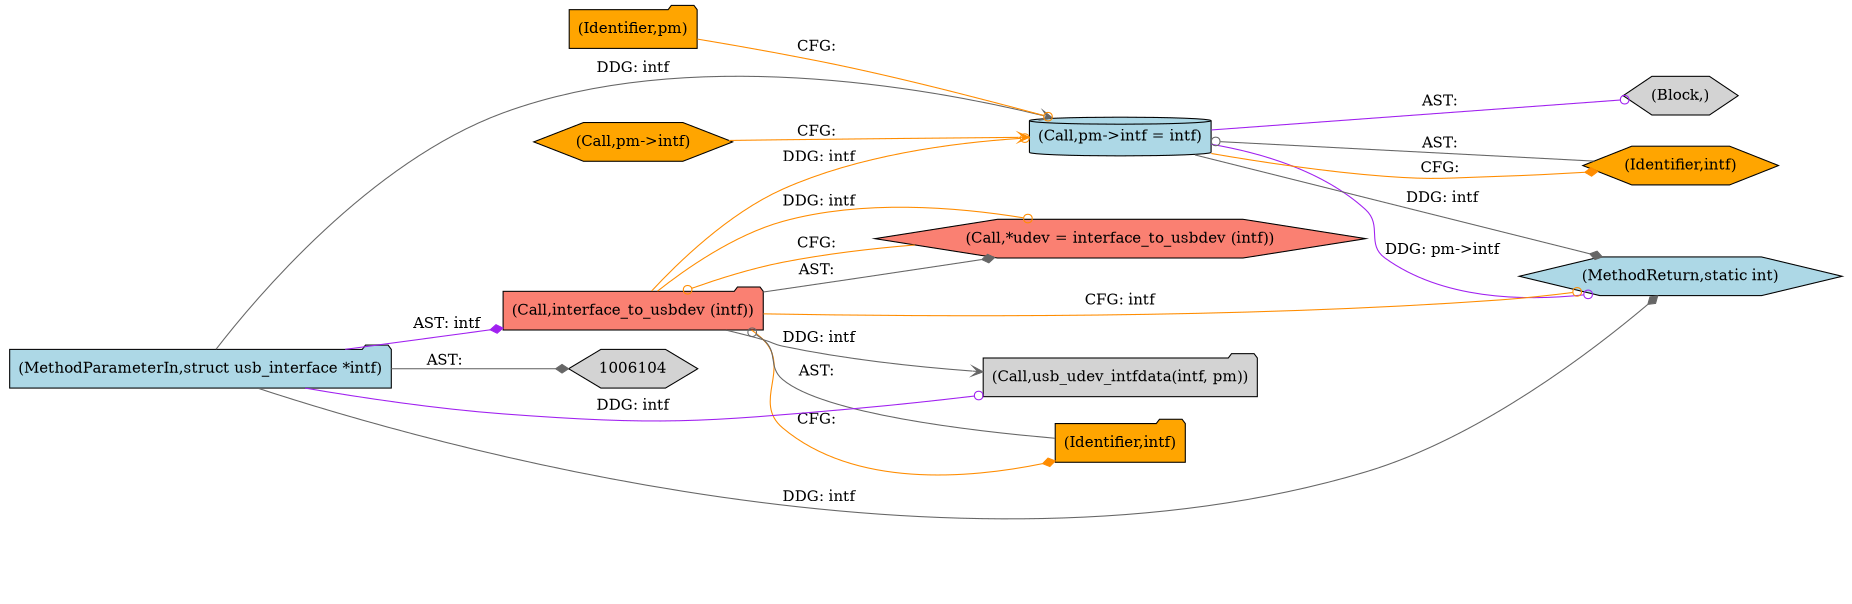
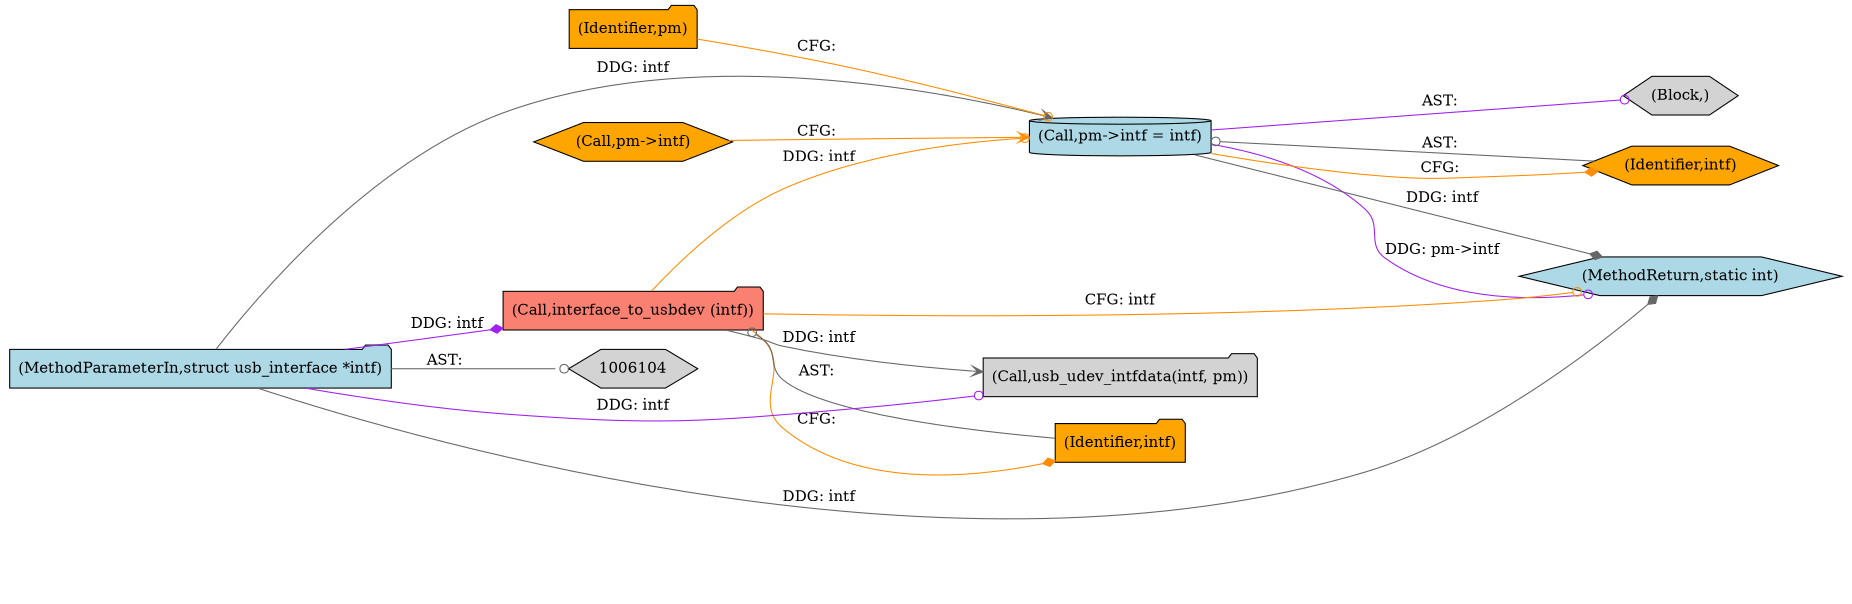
node "(Call,*udev = interface_to_usbdev (intf))": removed
edge "(MethodParameterIn,struct usb_interface *intf)" -> "(Call,interface_to_usbdev (intf))": label "AST: intf" -> "DDG: intf"
edge "(MethodParameterIn,struct usb_interface *intf)" -> "1006104": arrowhead diamond -> odot
